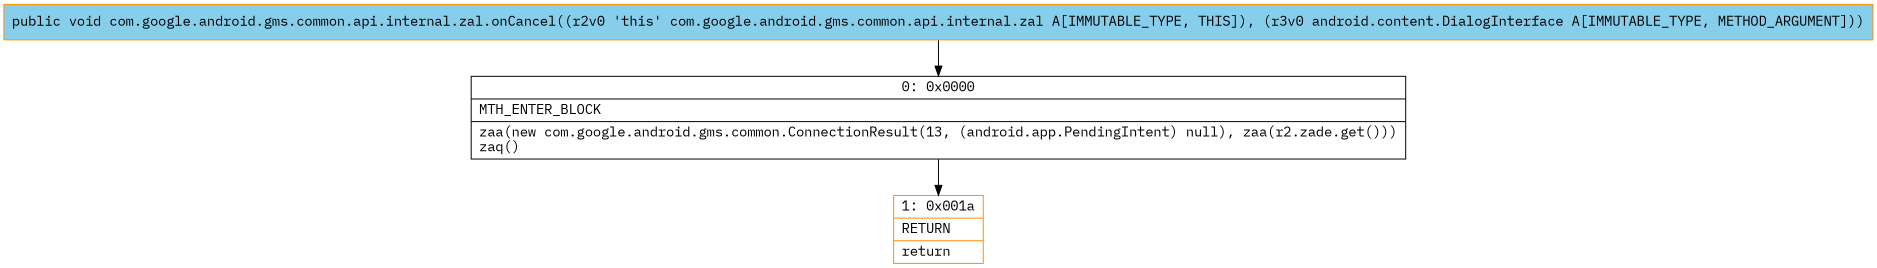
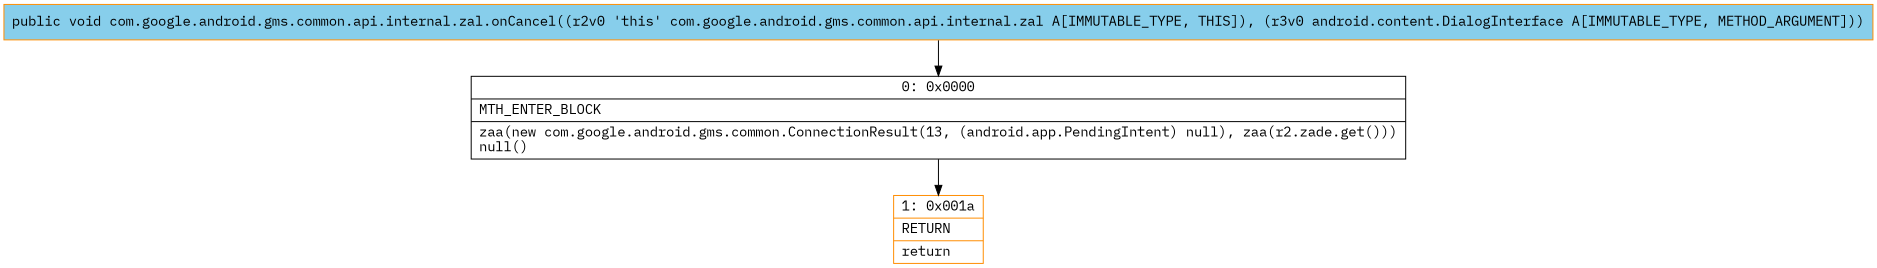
node "0: 0x0000": text "zaq()" -> "null()"
